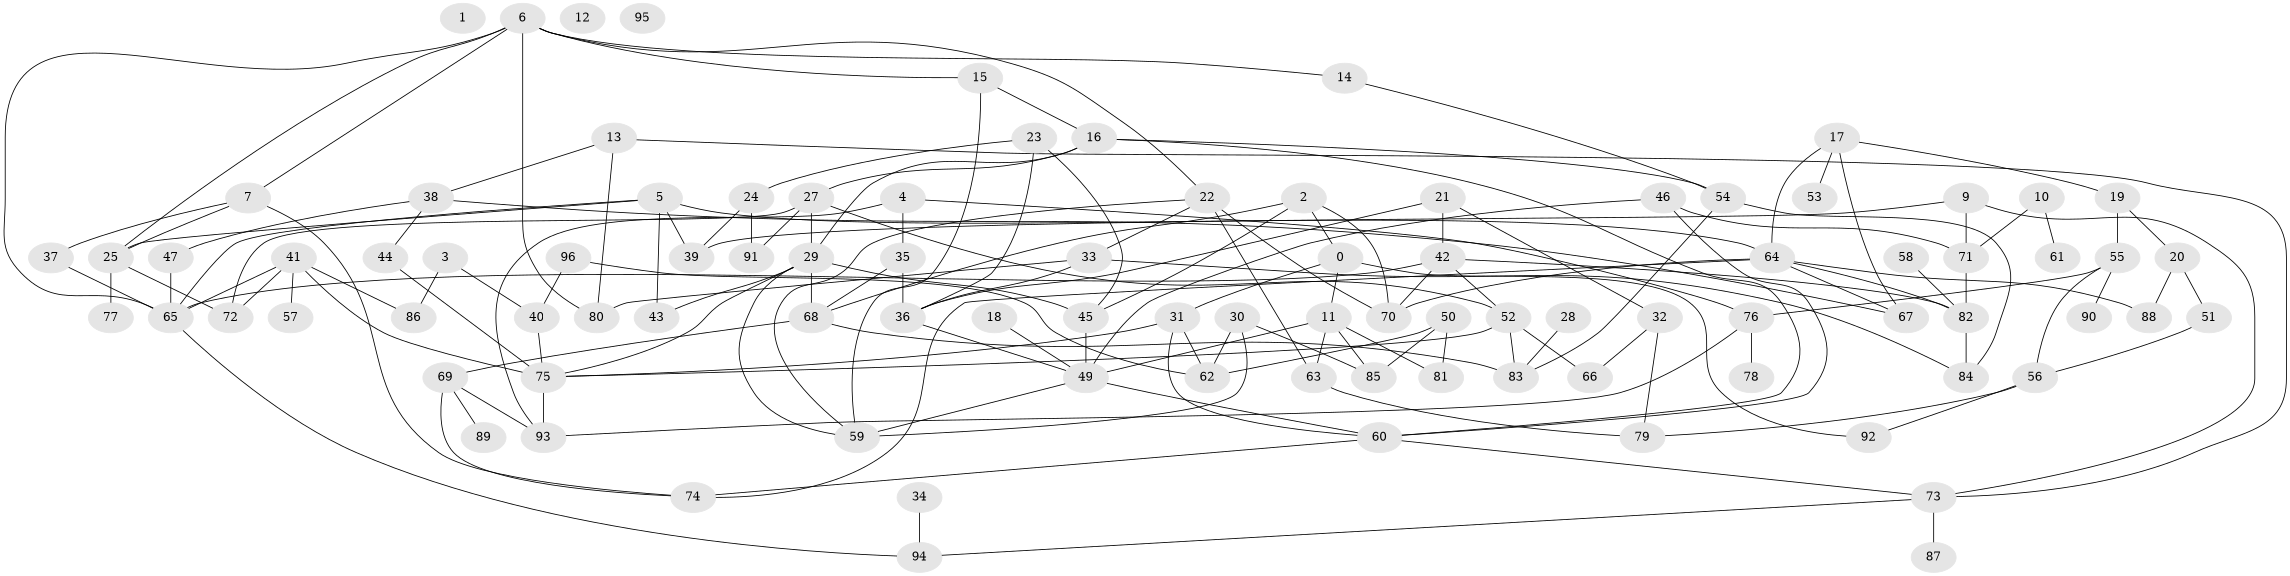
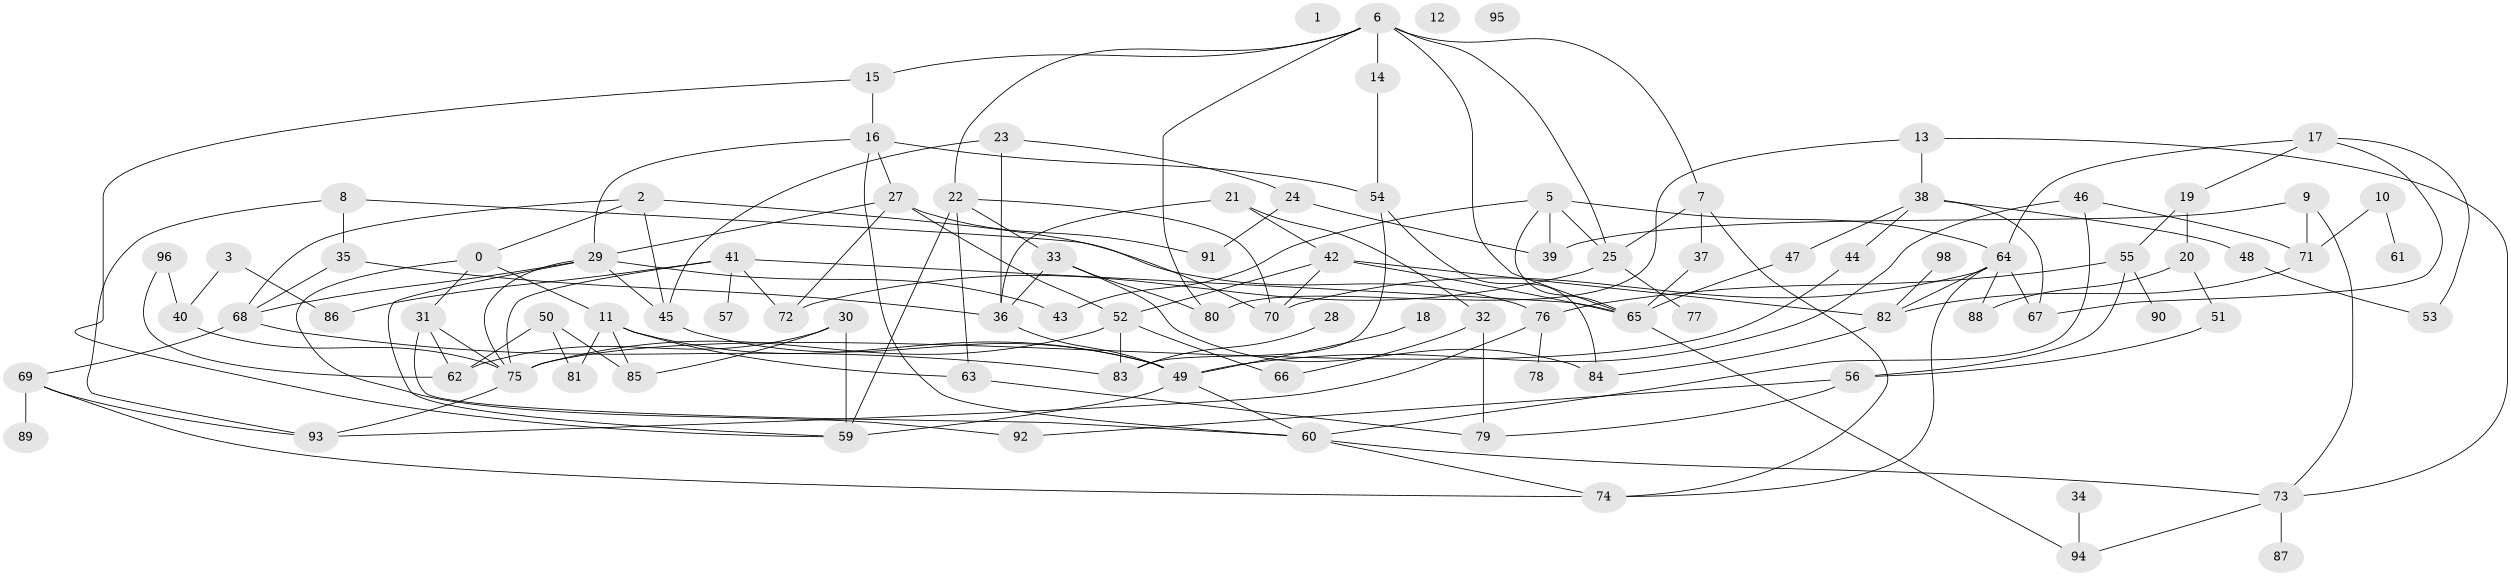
node "4": label "4" -> "8"
node "58": label "58" -> "98"
node "48": added
